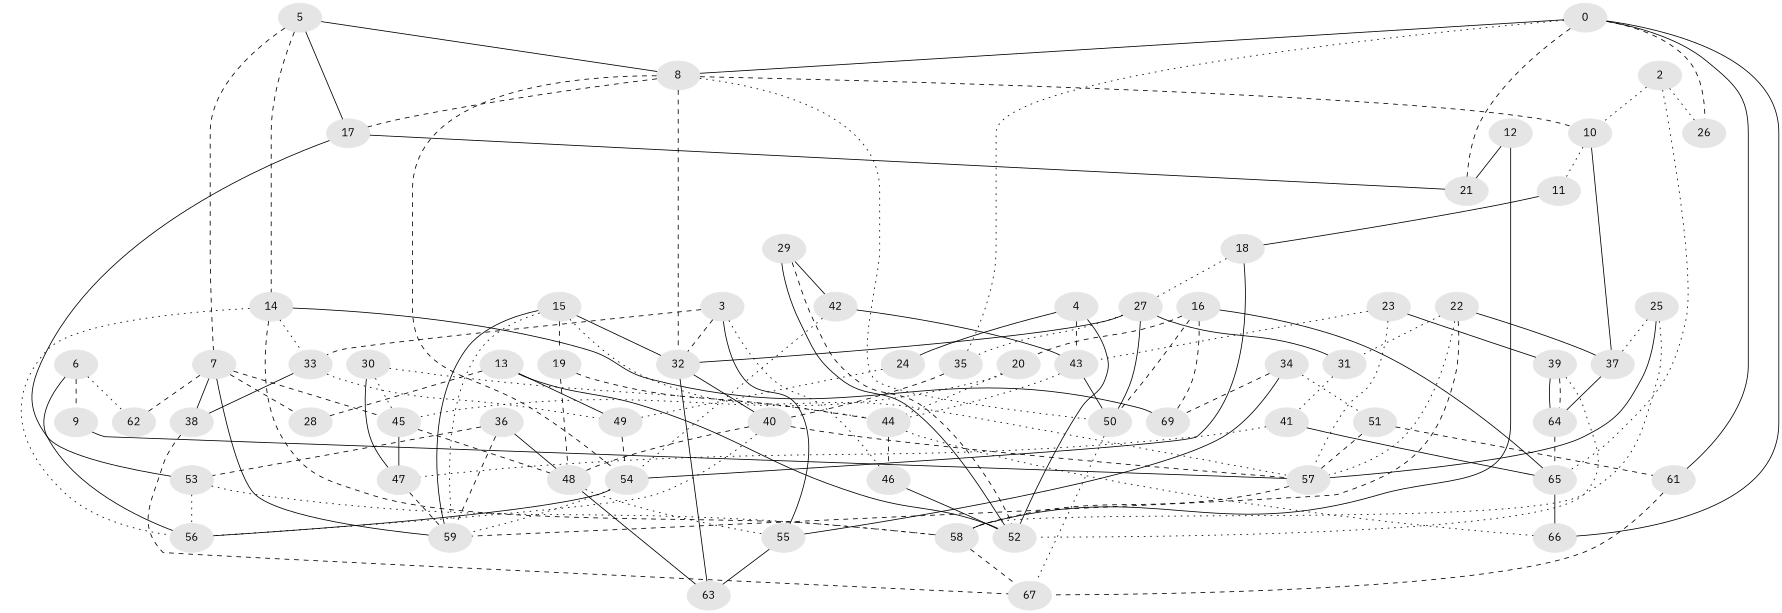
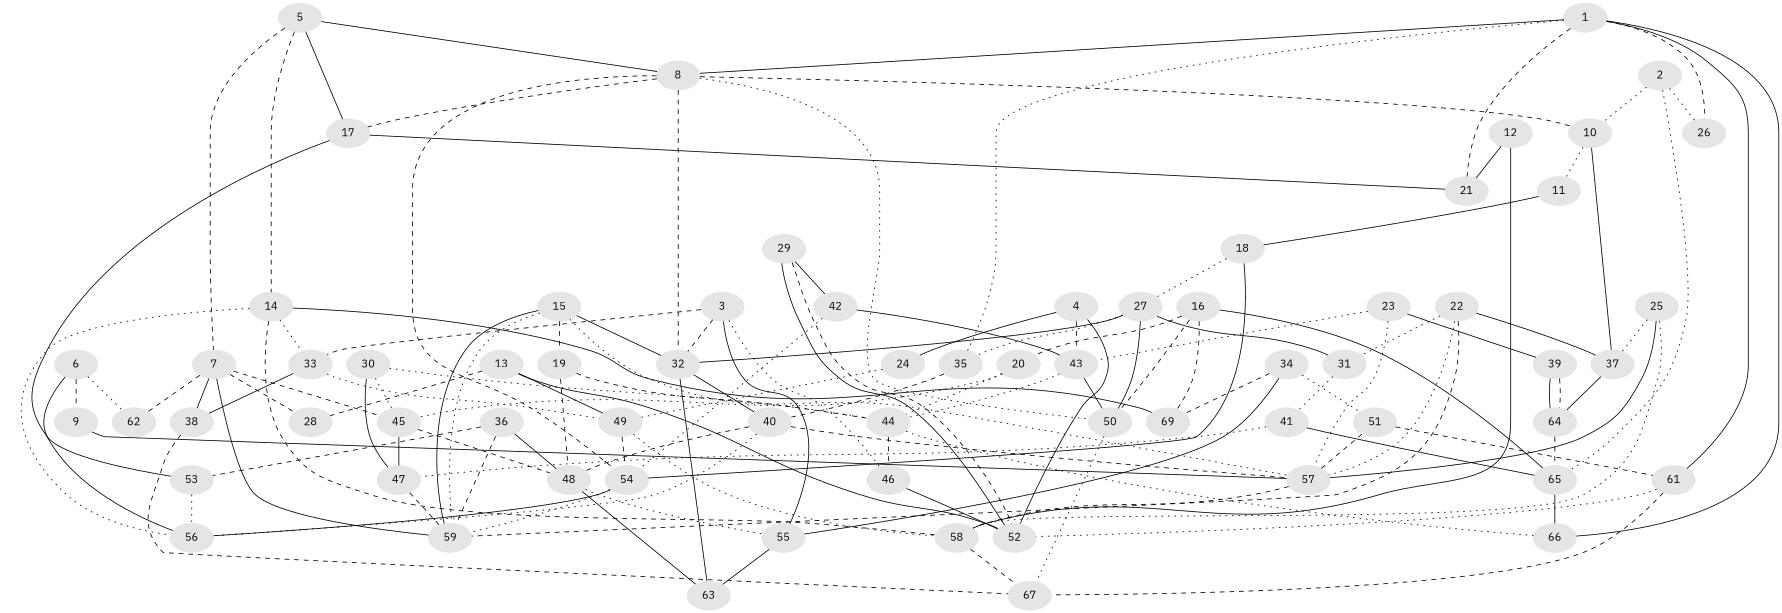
node "0": label "0" -> "1"
edge "53" -- "58": now "49" -- "58"
edge "39" -- "52": now "61" -- "52"
